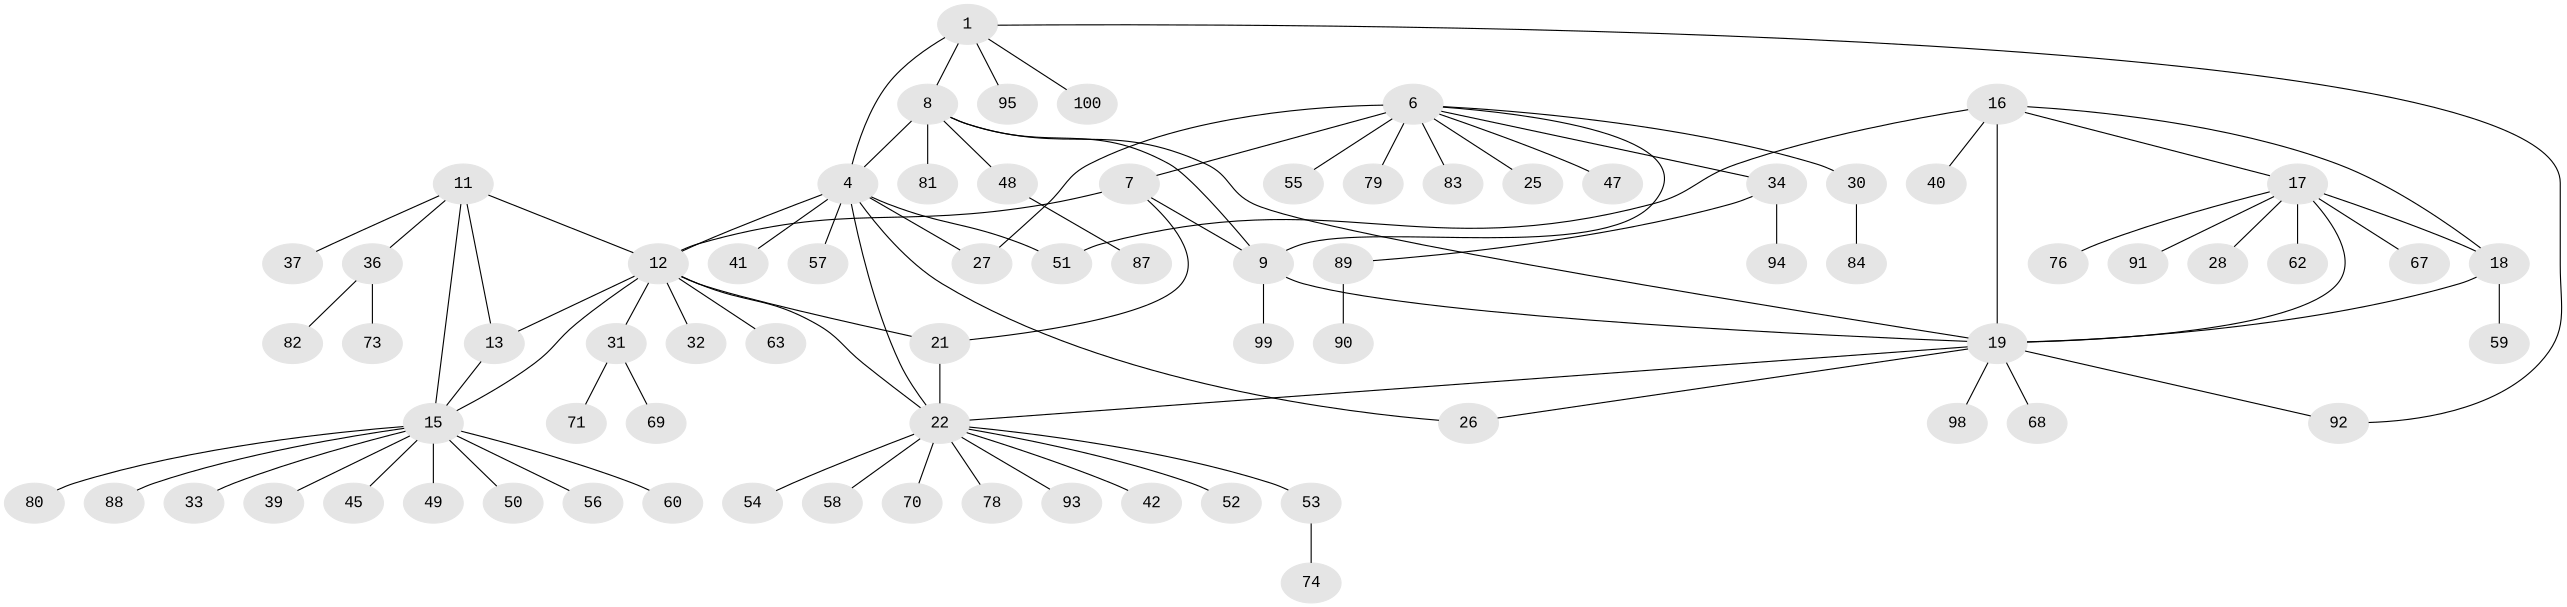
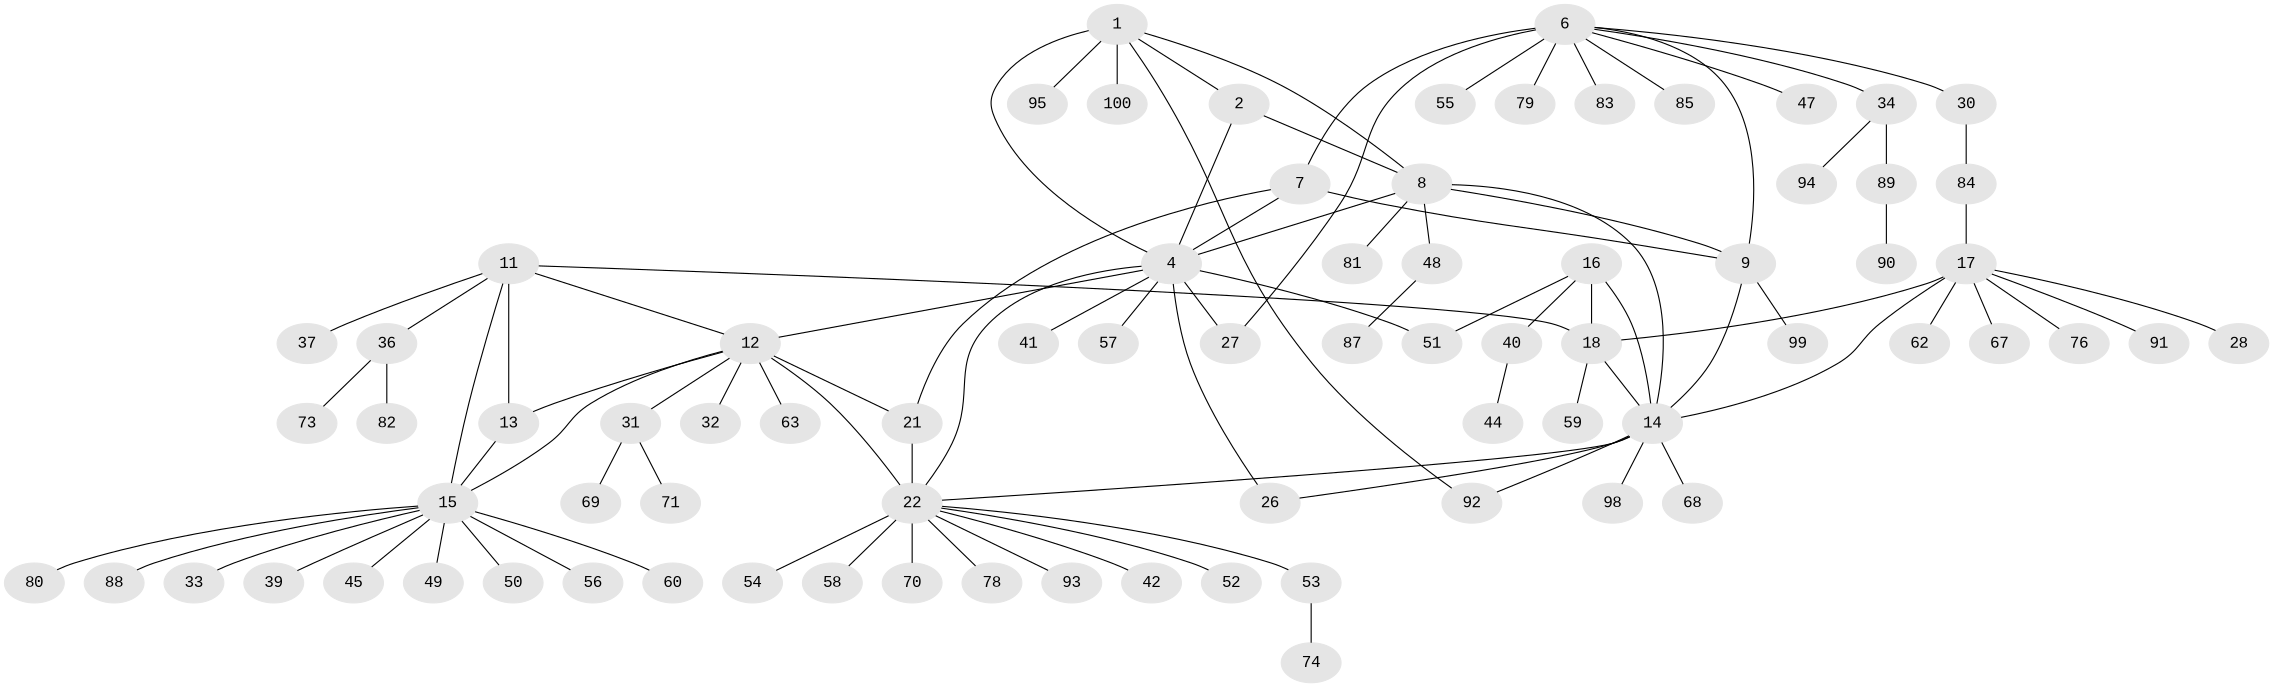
node "2": added
edge "16" -- "17": now "84" -- "17"
node "25": label "25" -> "85"
edge "7" -- "12": now "7" -- "4"
edge "11" -- "18": added
node "19": label "19" -> "14"
node "44": added
